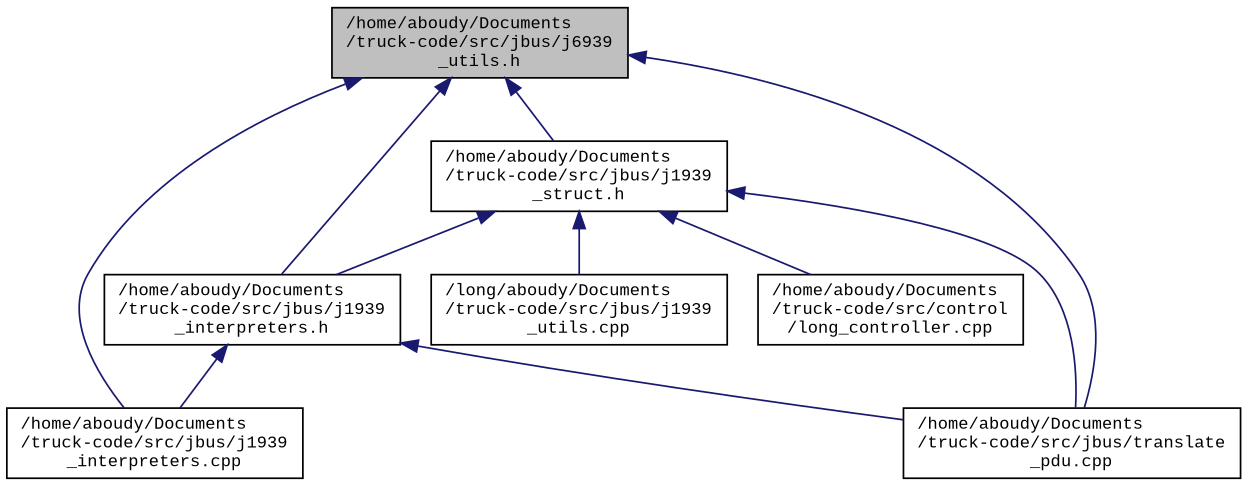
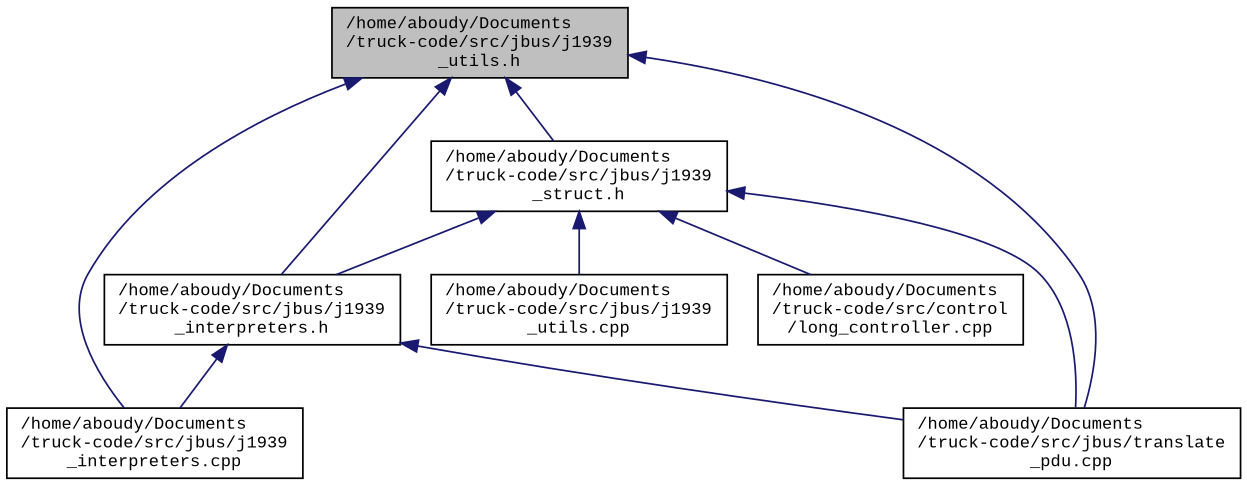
node "/home/aboudy/Documents /truck-code/src/jbus/j6939 _utils.h": label "/home/aboudy/Documents /truck-code/src/jbus/j6939 _utils.h" -> "/home/aboudy/Documents /truck-code/src/jbus/j1939 _utils.h"
node "/long/aboudy/Documents /truck-code/src/jbus/j1939 _utils.cpp": label "/long/aboudy/Documents /truck-code/src/jbus/j1939 _utils.cpp" -> "/home/aboudy/Documents /truck-code/src/jbus/j1939 _utils.cpp"
